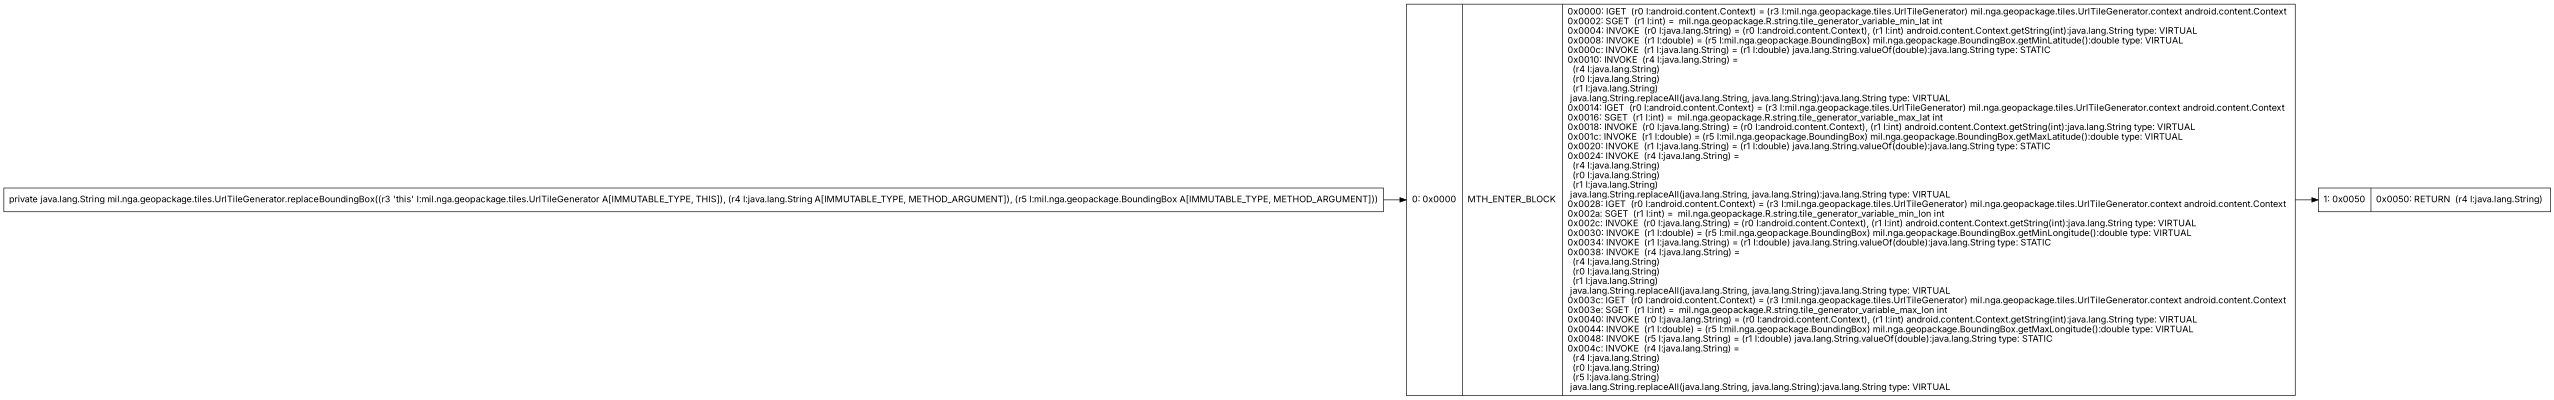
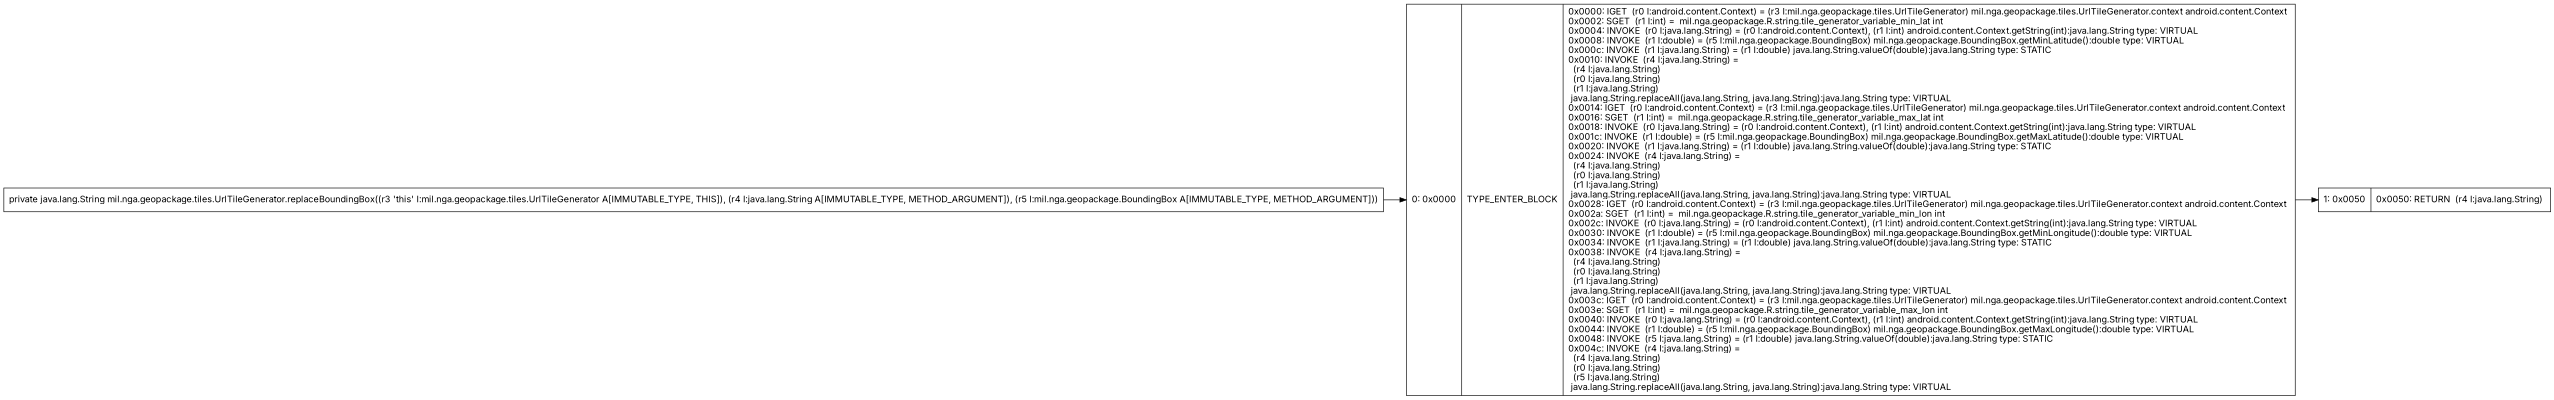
node "0: 0x0000": text "MTH_ENTER_BLOCK" -> "TYPE_ENTER_BLOCK"
